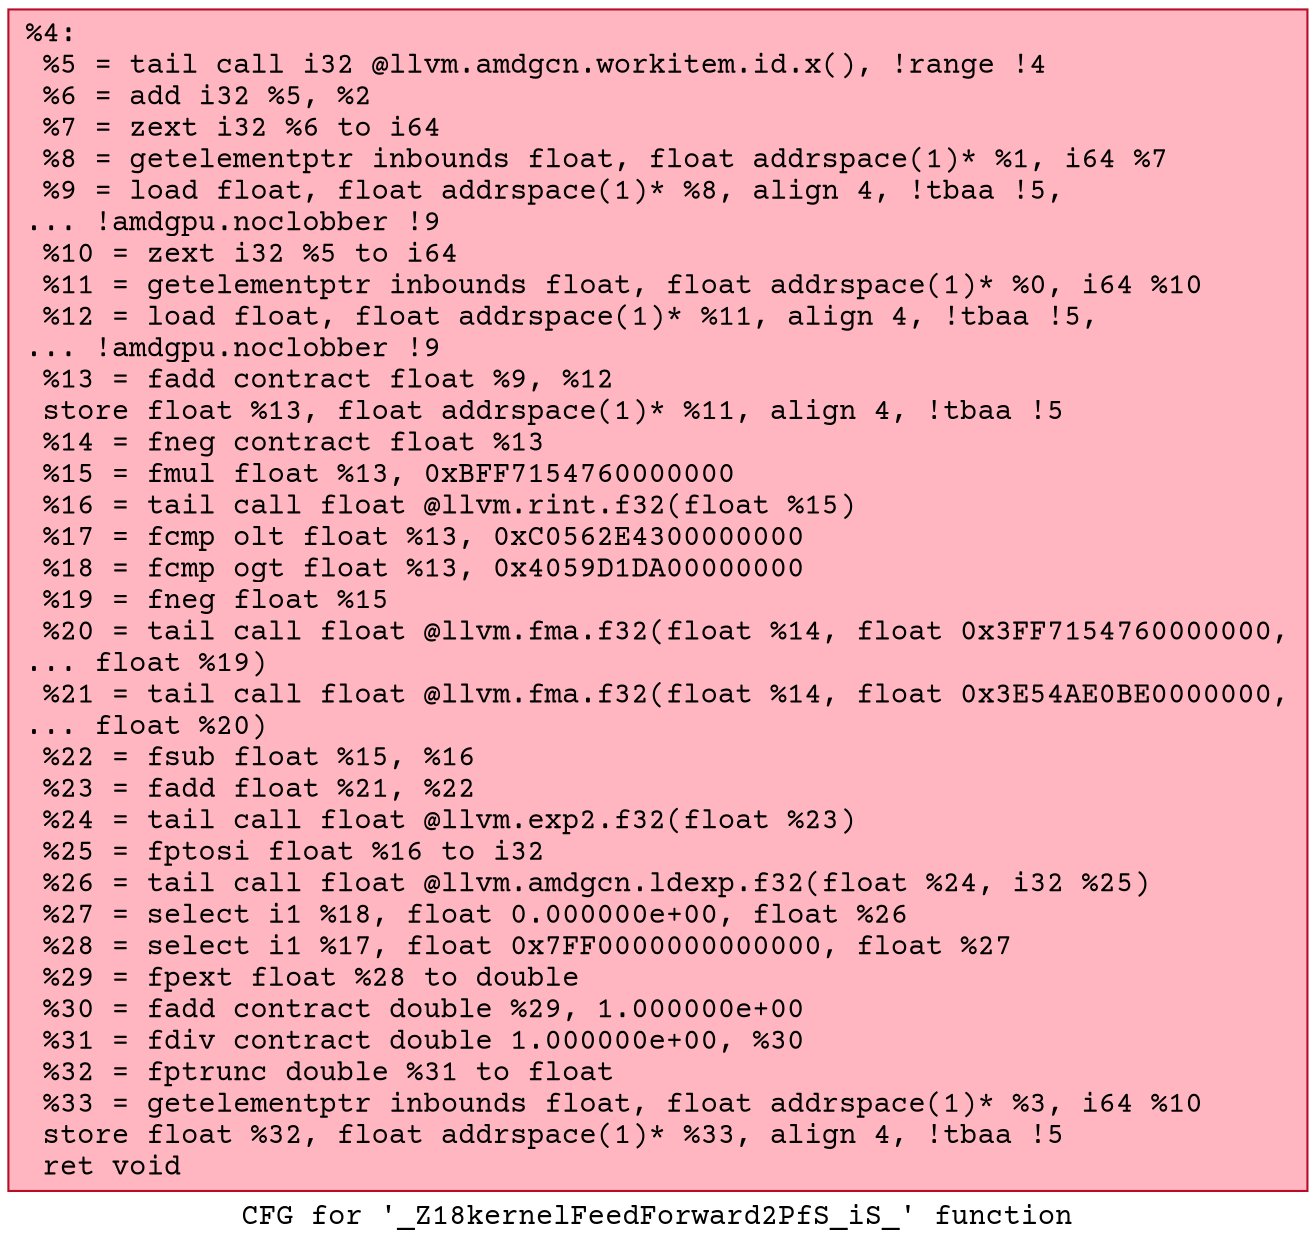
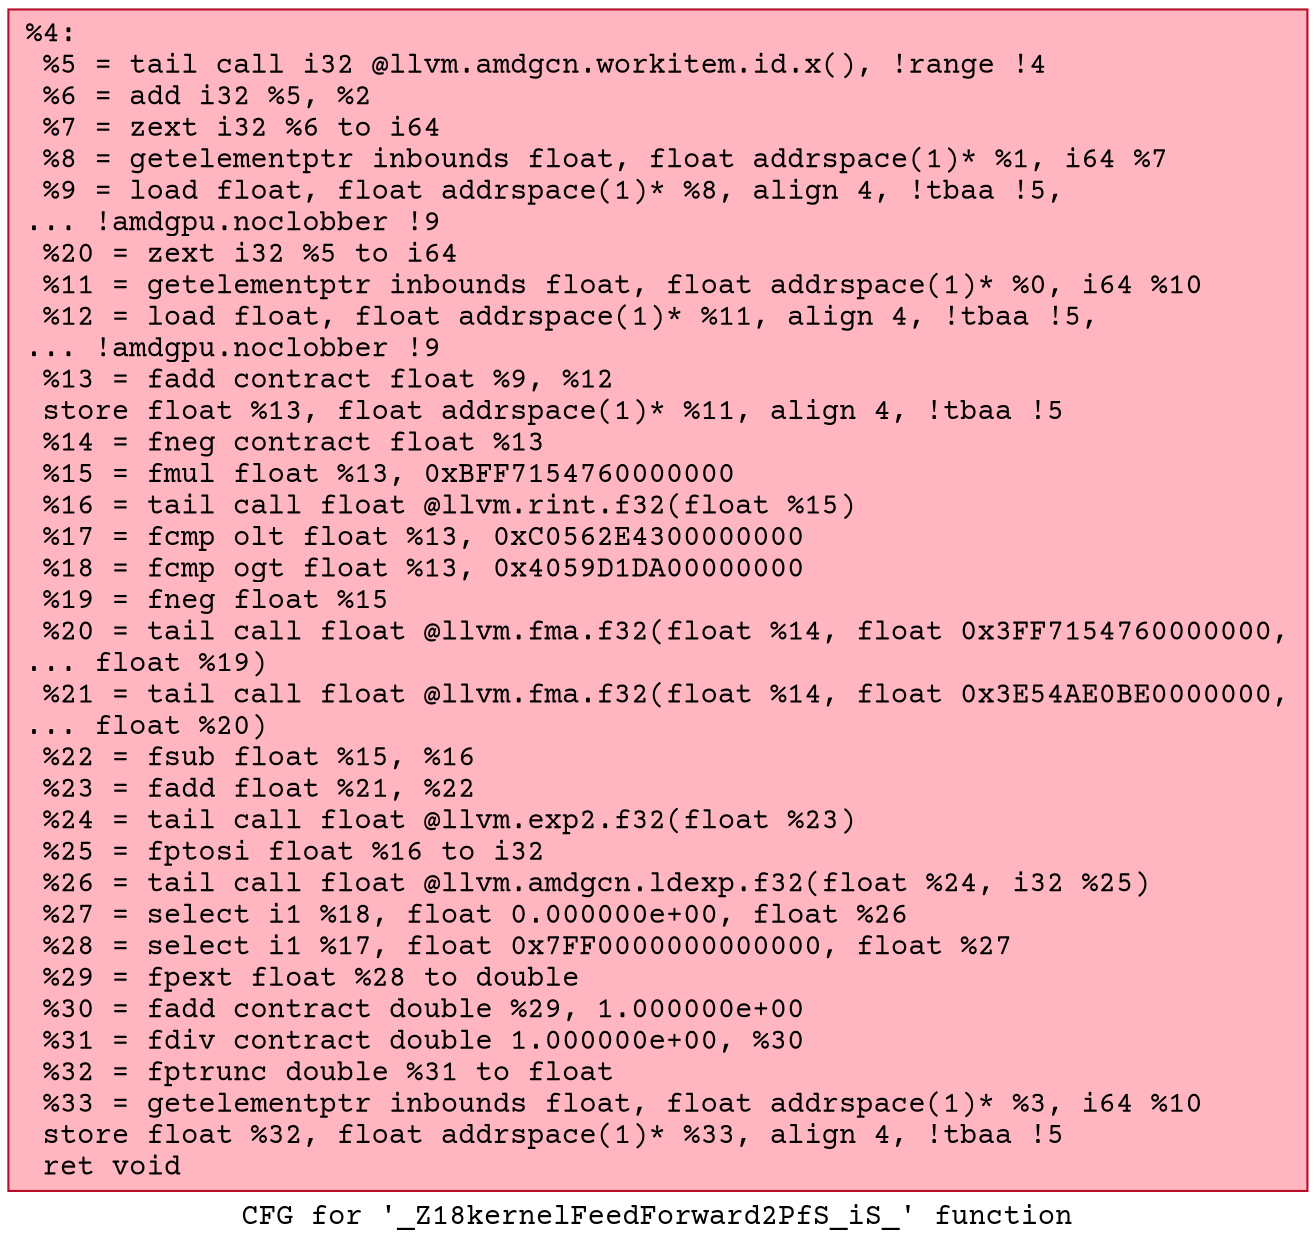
node "%4:": text "%10 = zext i32 %5 to i64" -> "%20 = zext i32 %5 to i64"
